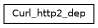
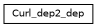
node "Curl_http2_dep": label "Curl_http2_dep" -> "Curl_dep2_dep"
